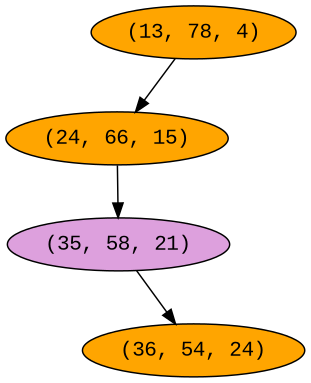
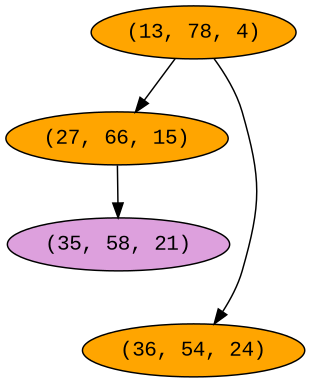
node "(24, 66, 15)": label "(24, 66, 15)" -> "(27, 66, 15)"
edge "(35, 58, 21)" -> "(36, 54, 24)": now "(13, 78, 4)" -> "(36, 54, 24)"
